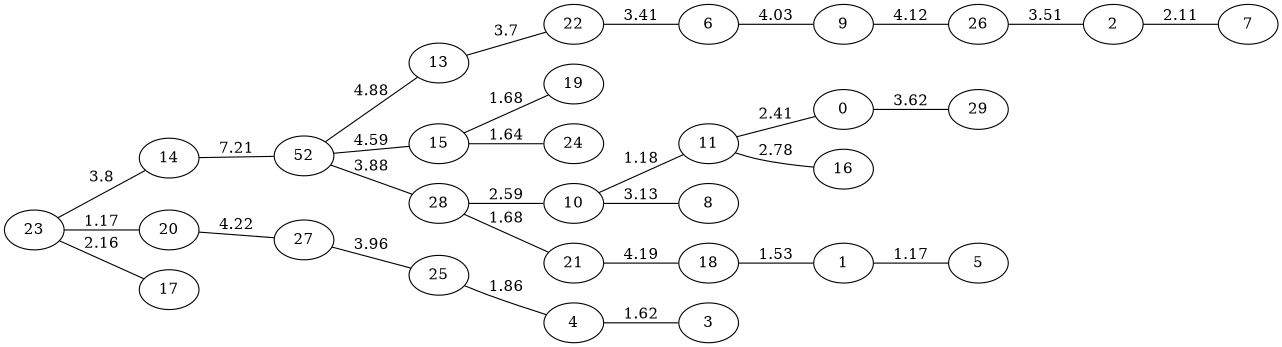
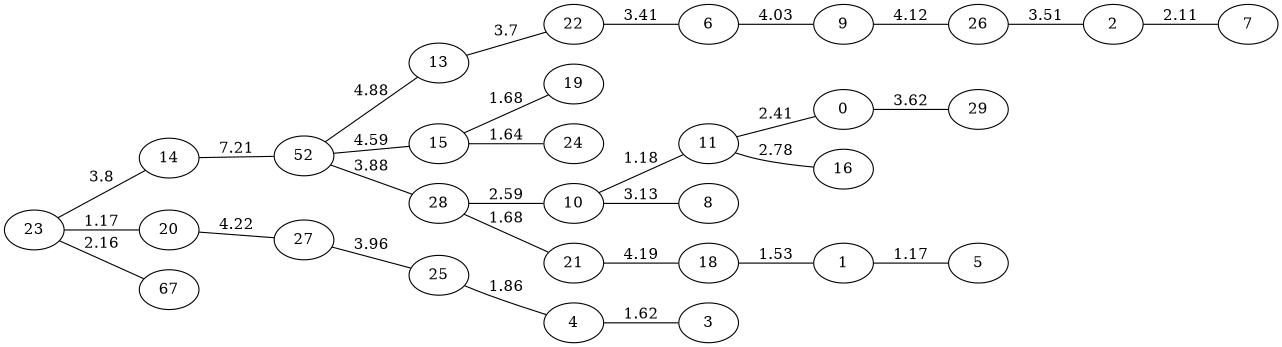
node "17": label "17" -> "67"
